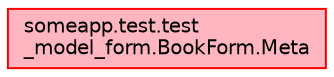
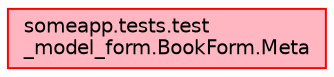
node "someapp.test.test _model_form.BookForm.Meta": label "someapp.test.test _model_form.BookForm.Meta" -> "someapp.tests.test _model_form.BookForm.Meta"
